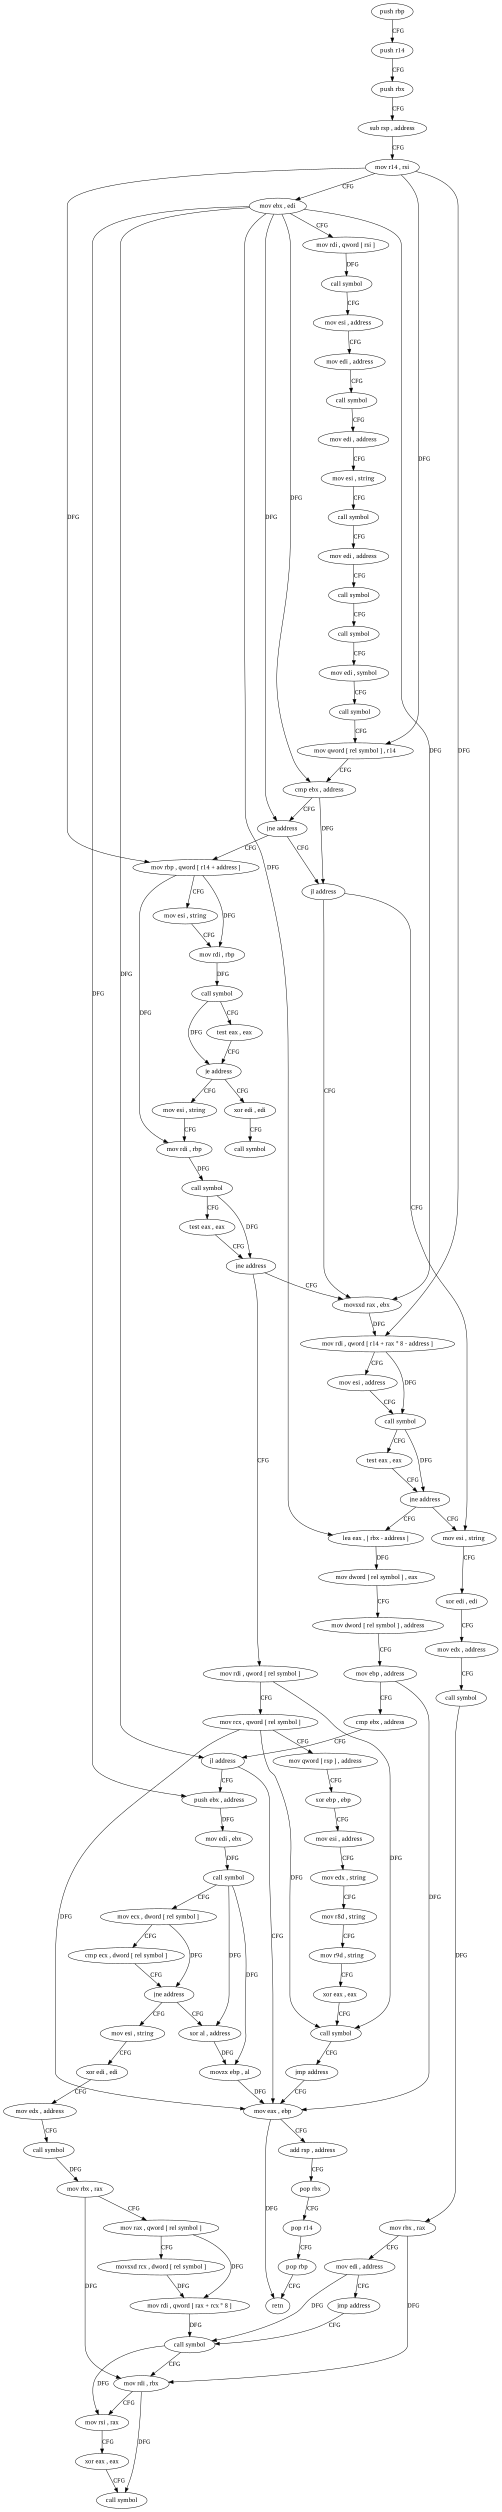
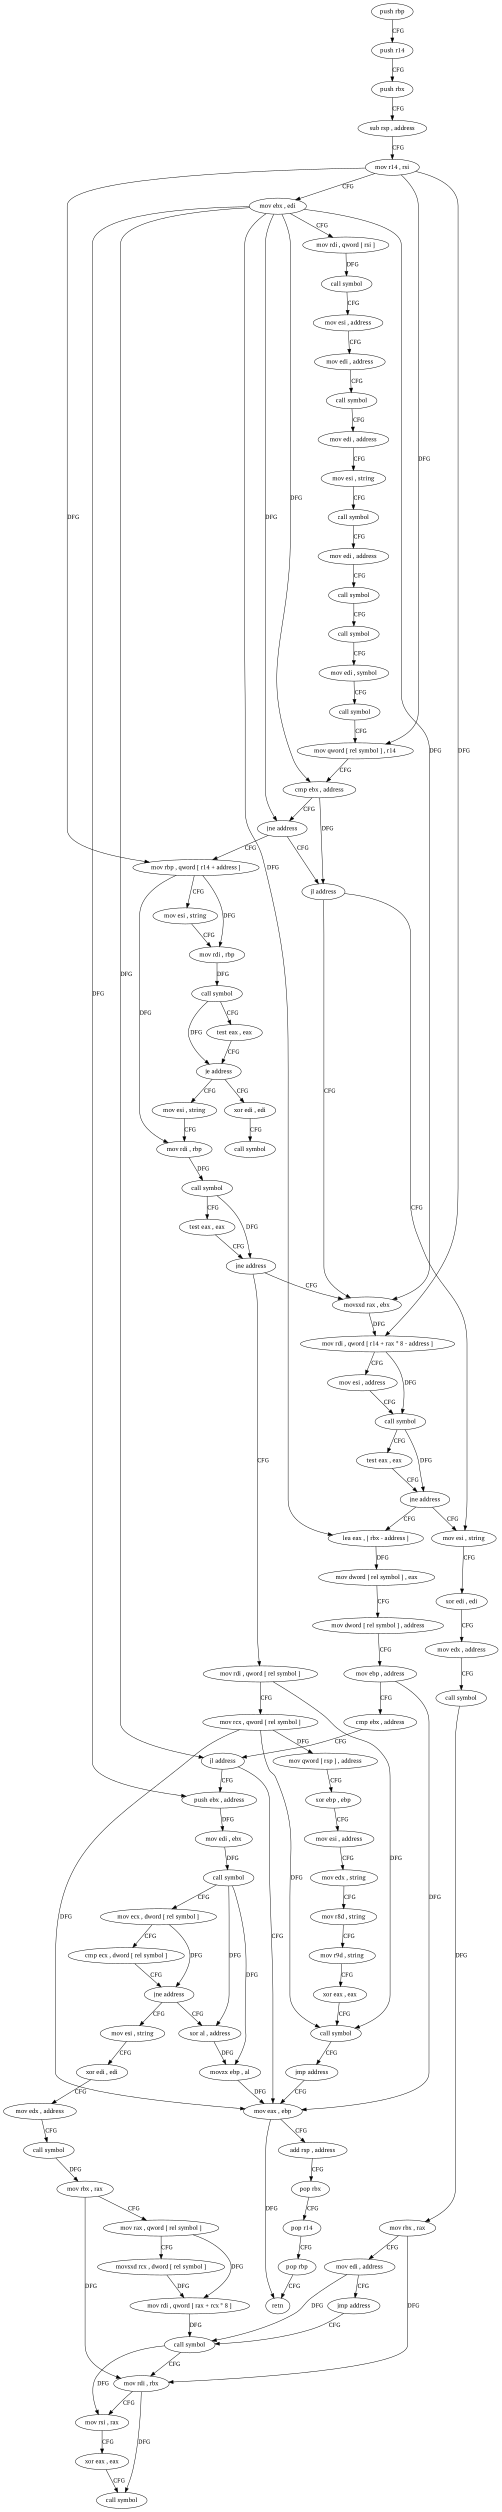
edge "mov rcx , qword [ rel symbol ]" -> "mov qword [ rsp ] , address": label "CFG" -> "DFG"
